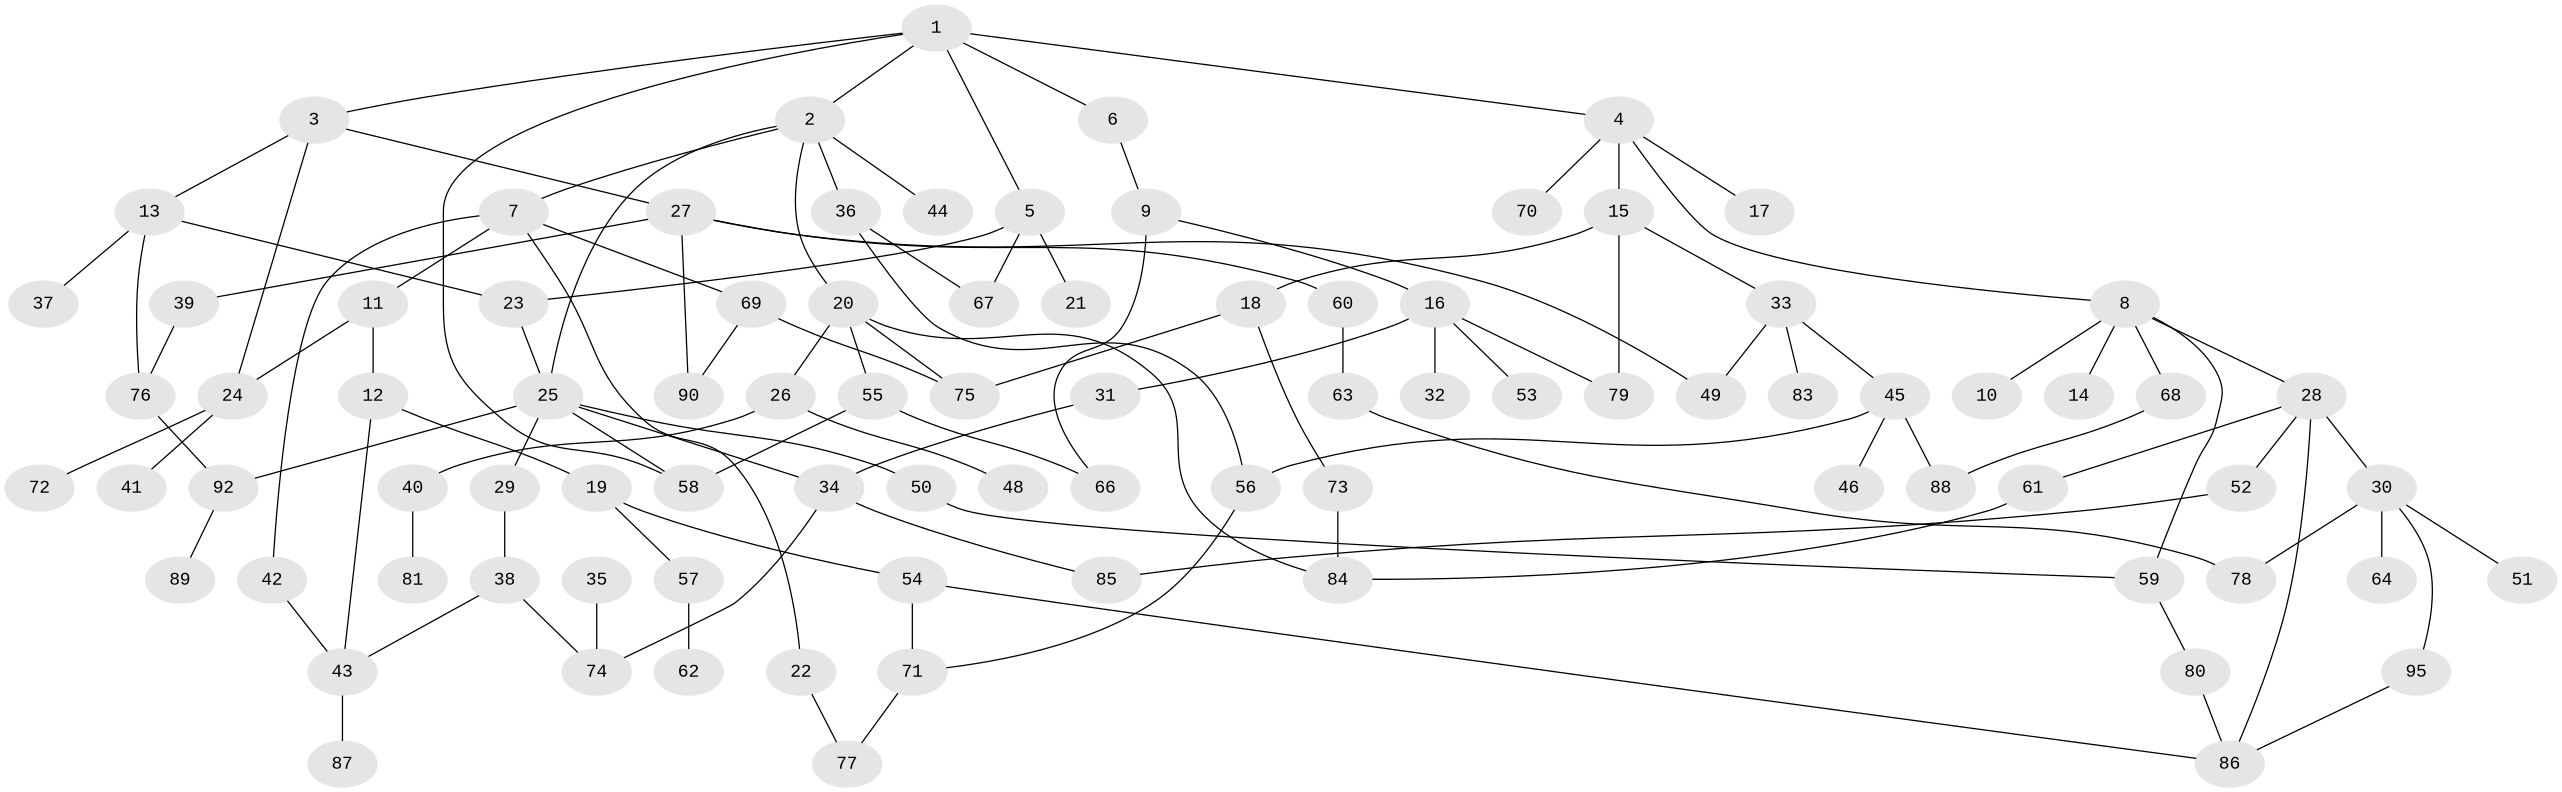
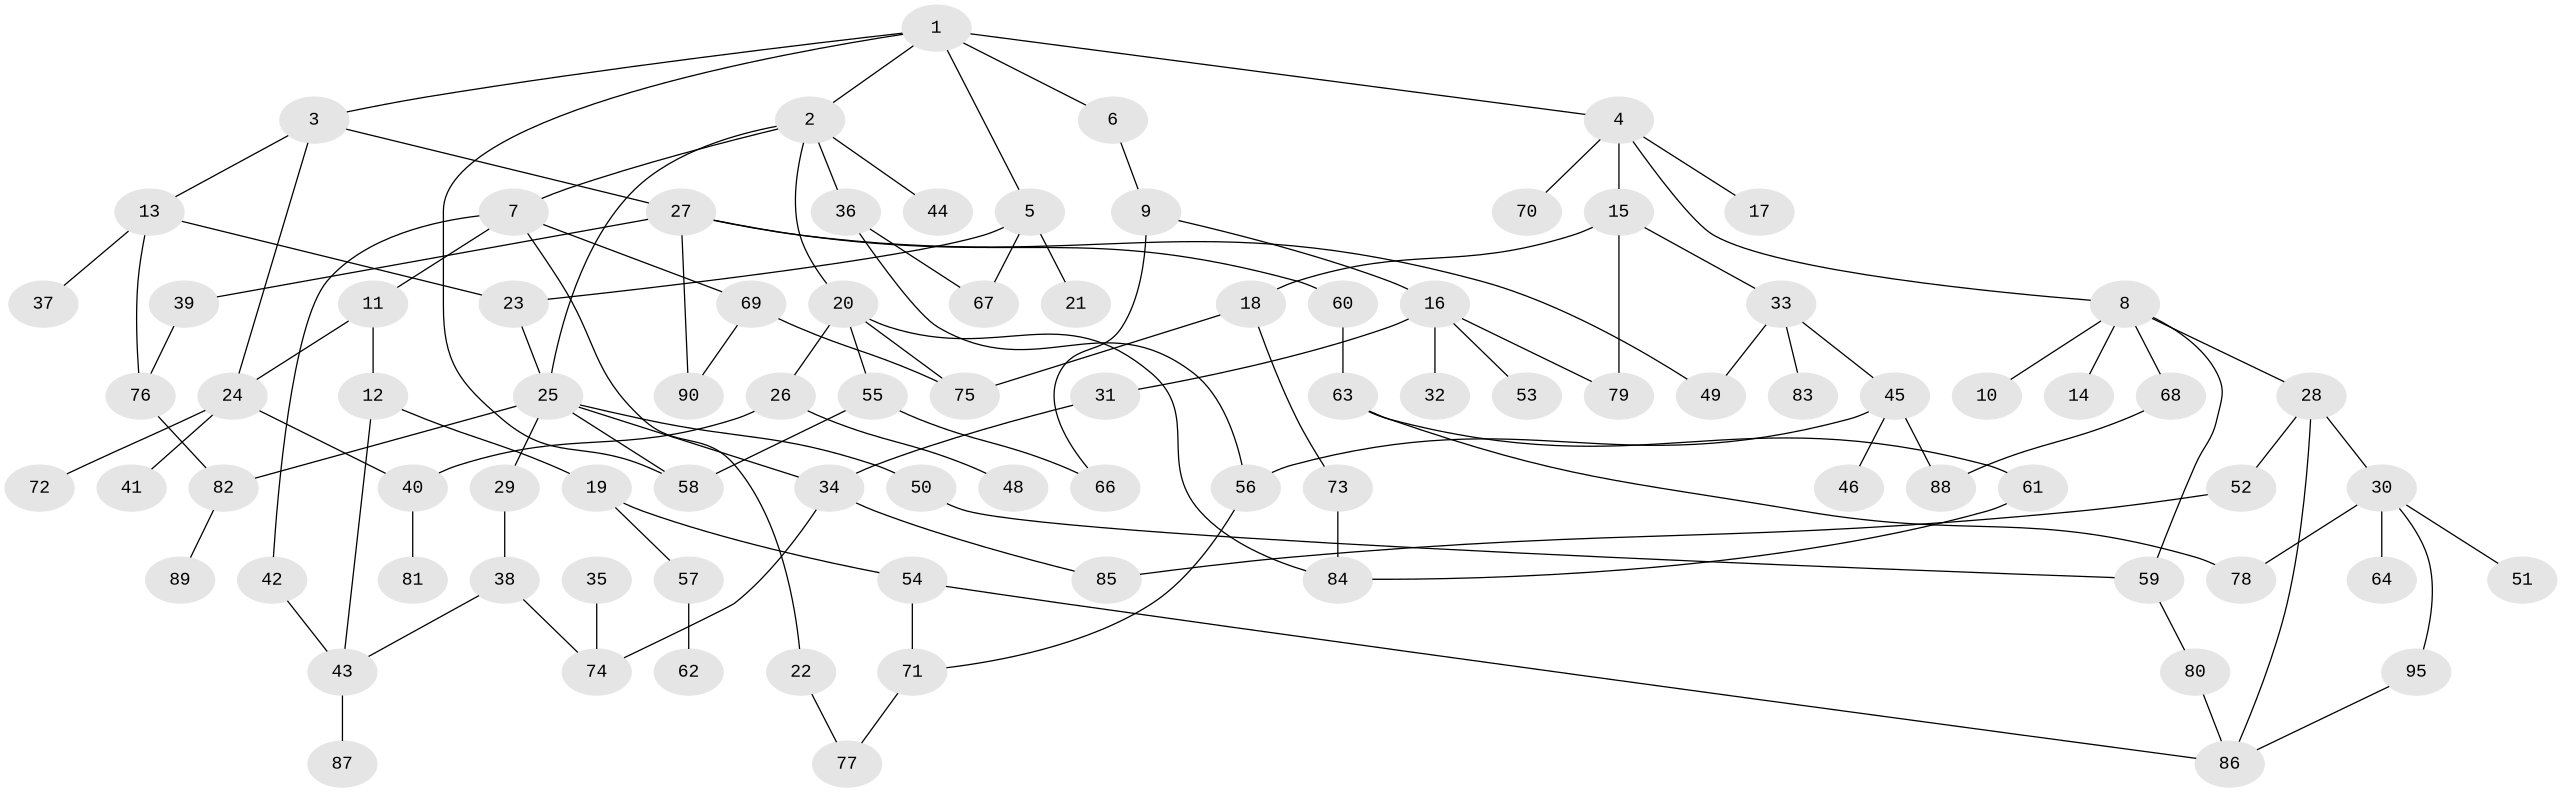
edge "24" -- "40": added
edge "28" -- "61": now "63" -- "61"
node "92": label "92" -> "82"
